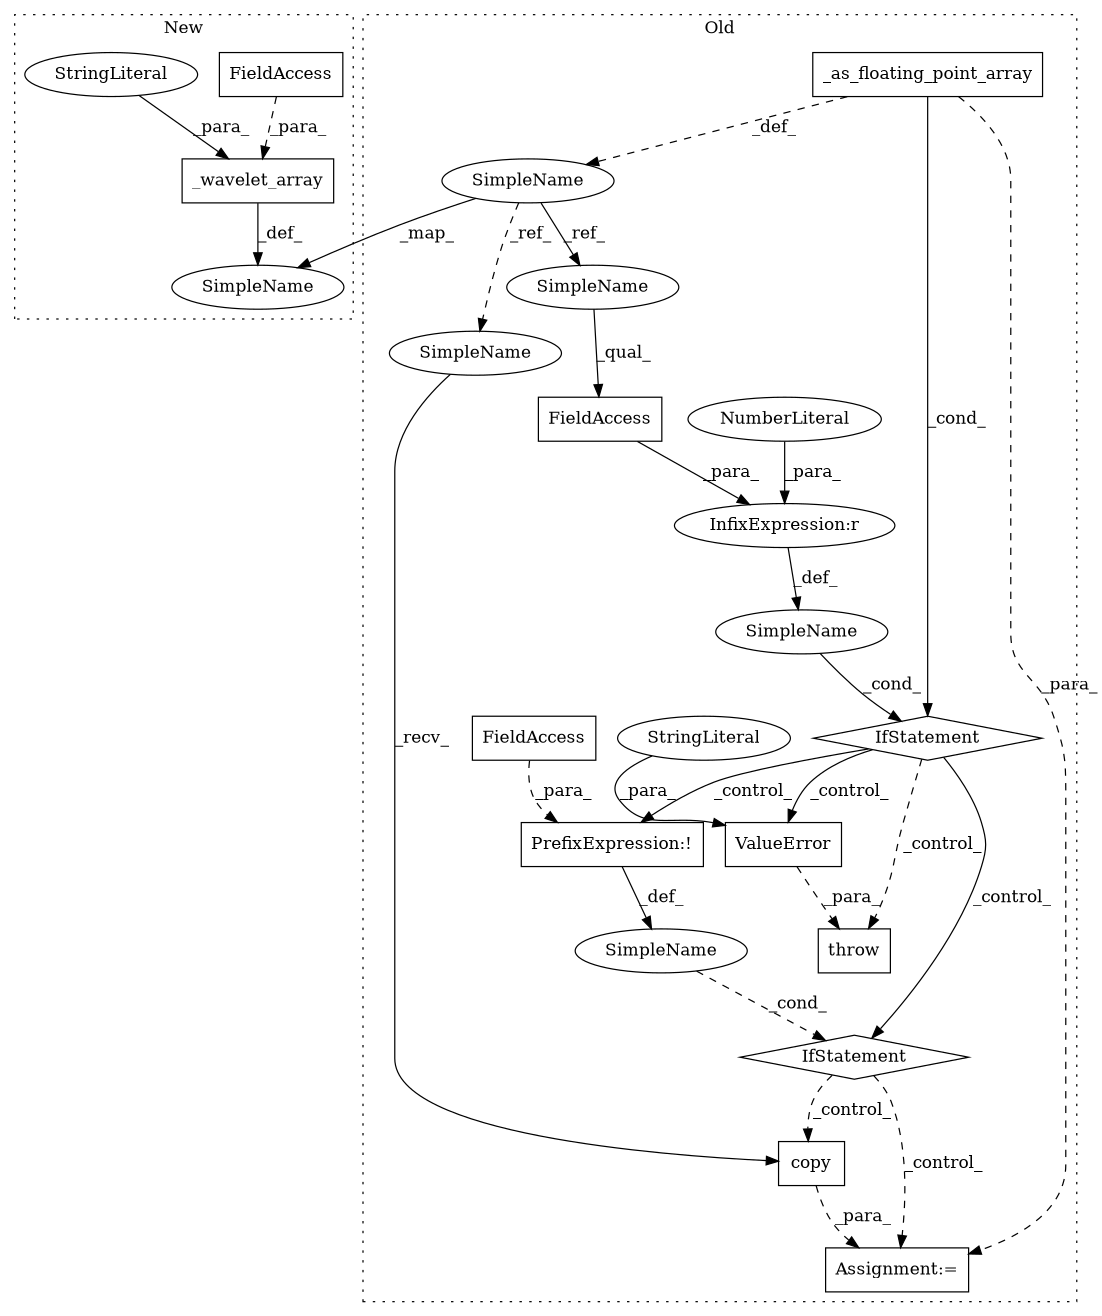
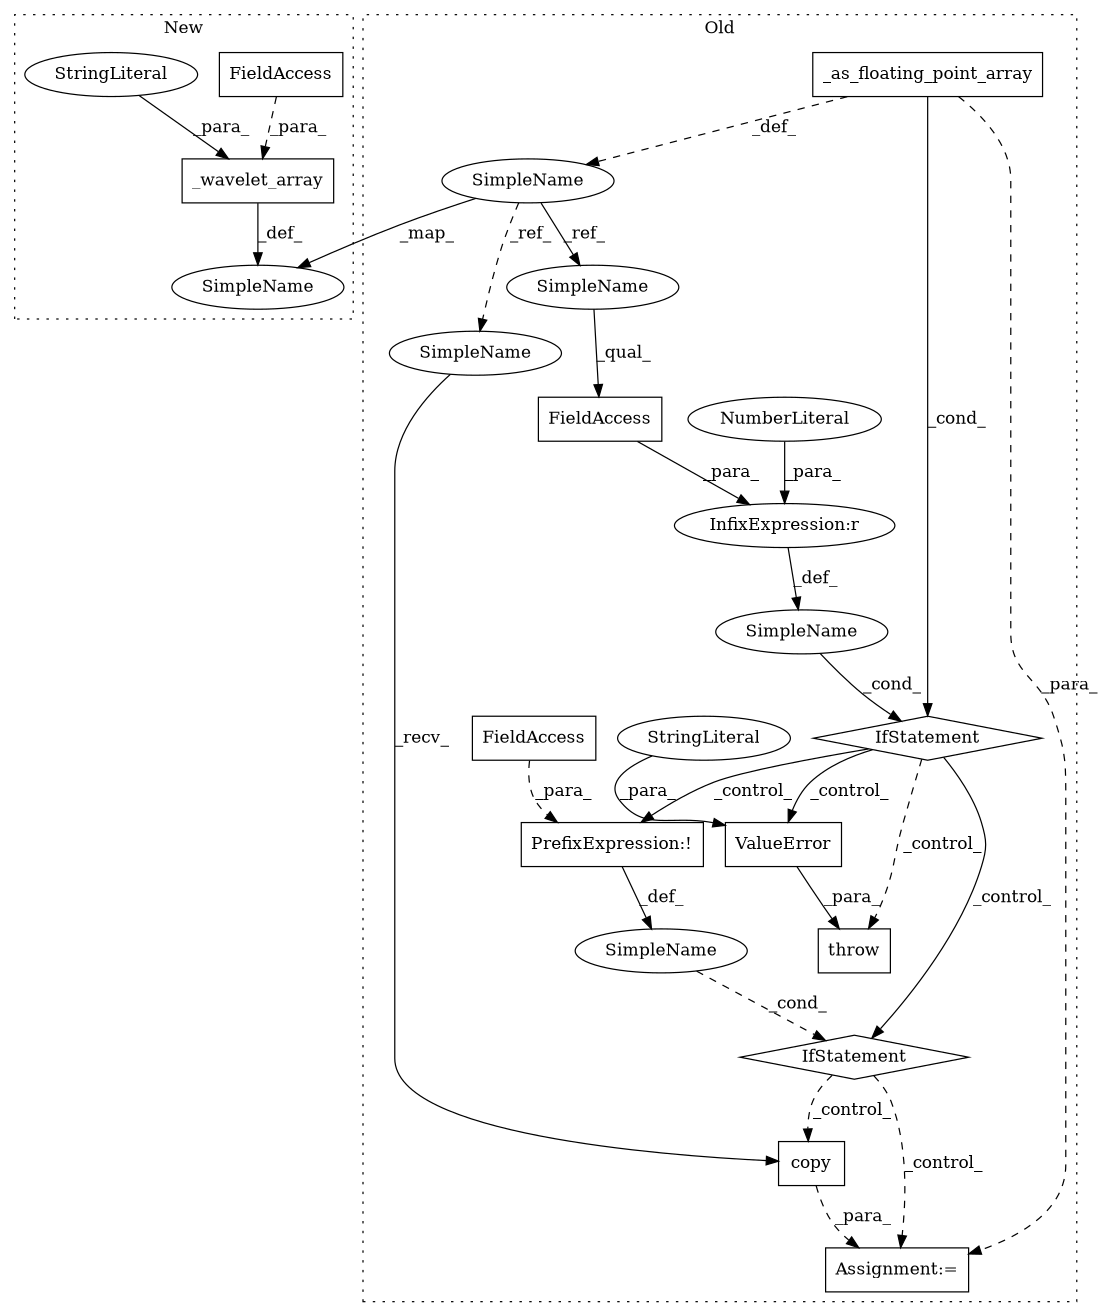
edge "ValueError" -> "throw": style dashed -> solid
